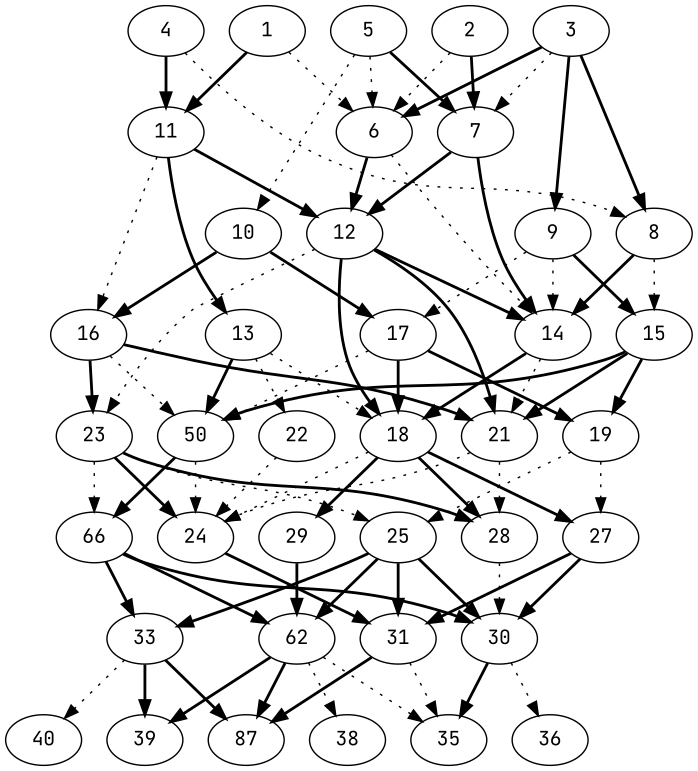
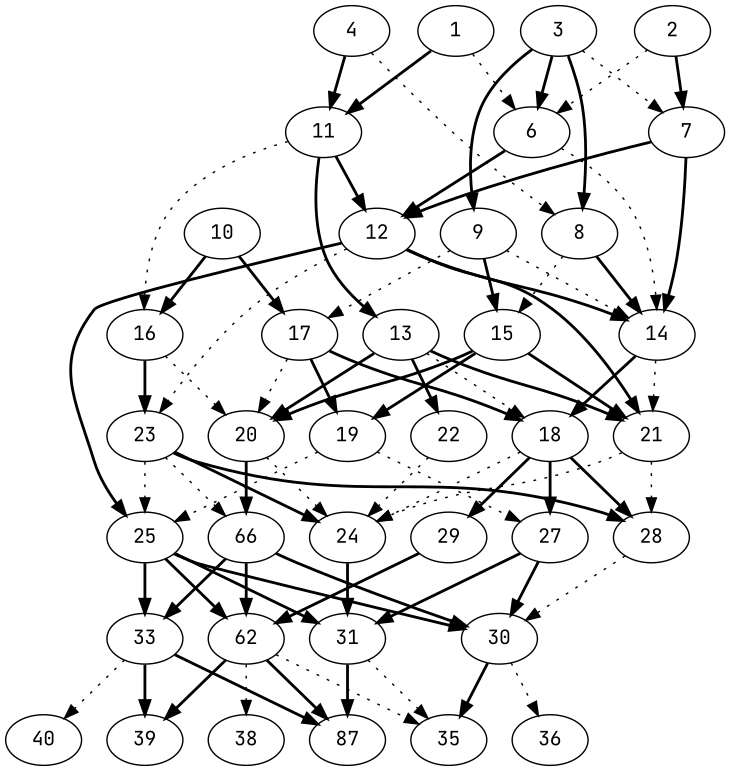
node "5": removed
edge "12" -> "18": now "12" -> "25"
edge "16" -> "21": now "13" -> "21"
edge "13" -> "22": style dotted -> bold
node "50": label "50" -> "20"
